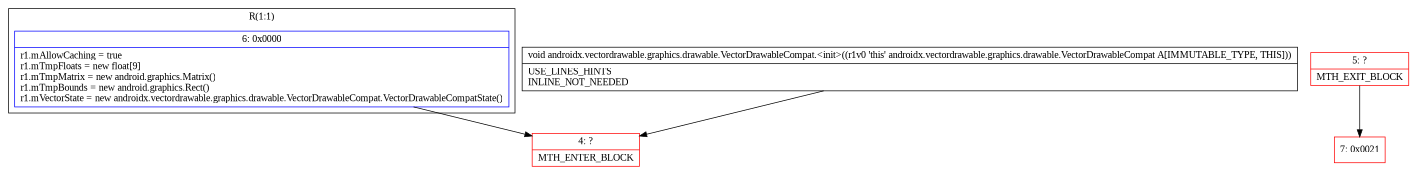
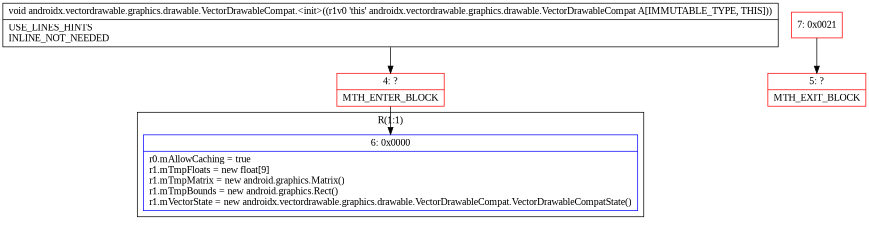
node "6: 0x0000": text "r1.mAllowCaching = true" -> "r0.mAllowCaching = true"
edge "5: ?" -> "7: 0x0021": reversed
edge "6: 0x0000" -> "4: ?": reversed
